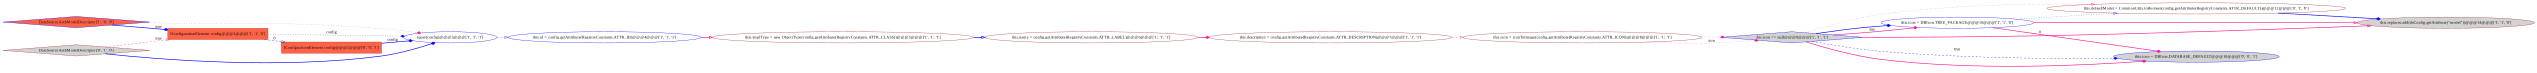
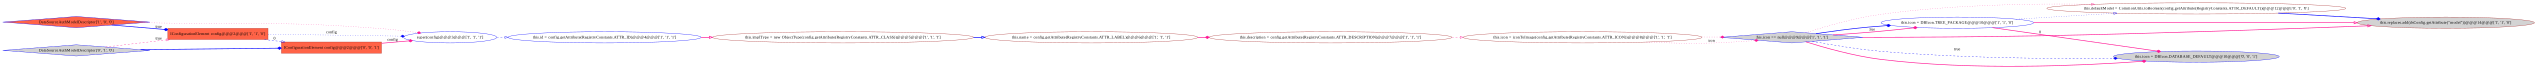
edge "IConfigurationElement config@@@2@@@['0', '0', '1']" -> "super(config)@@@3@@@['1', '1', '1']": color blue -> deeppink
node "DataSourceAuthModelDescriptor['0', '1', '0']": color brown -> blue
edge "DataSourceAuthModelDescriptor['0', '1', '0']" -> "super(config)@@@3@@@['1', '1', '1']": now "DataSourceAuthModelDescriptor['0', '1', '0']" -> "IConfigurationElement config@@@2@@@['0', '0', '1']"
